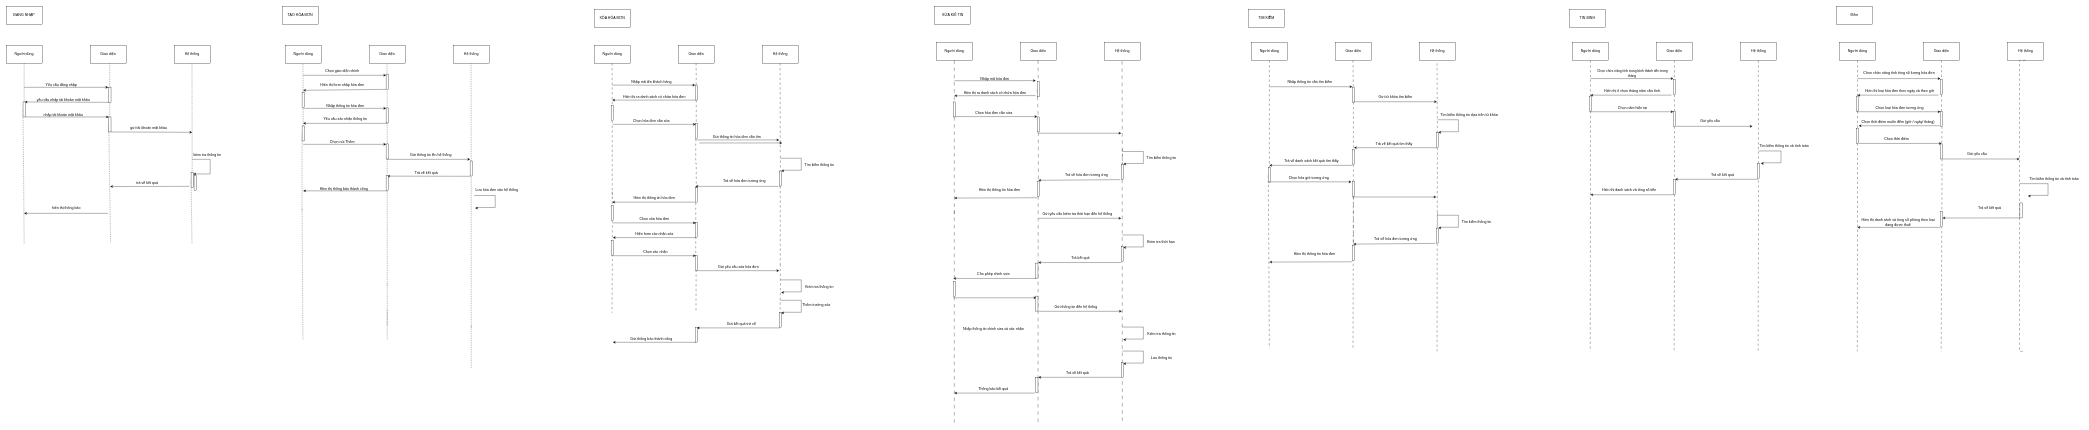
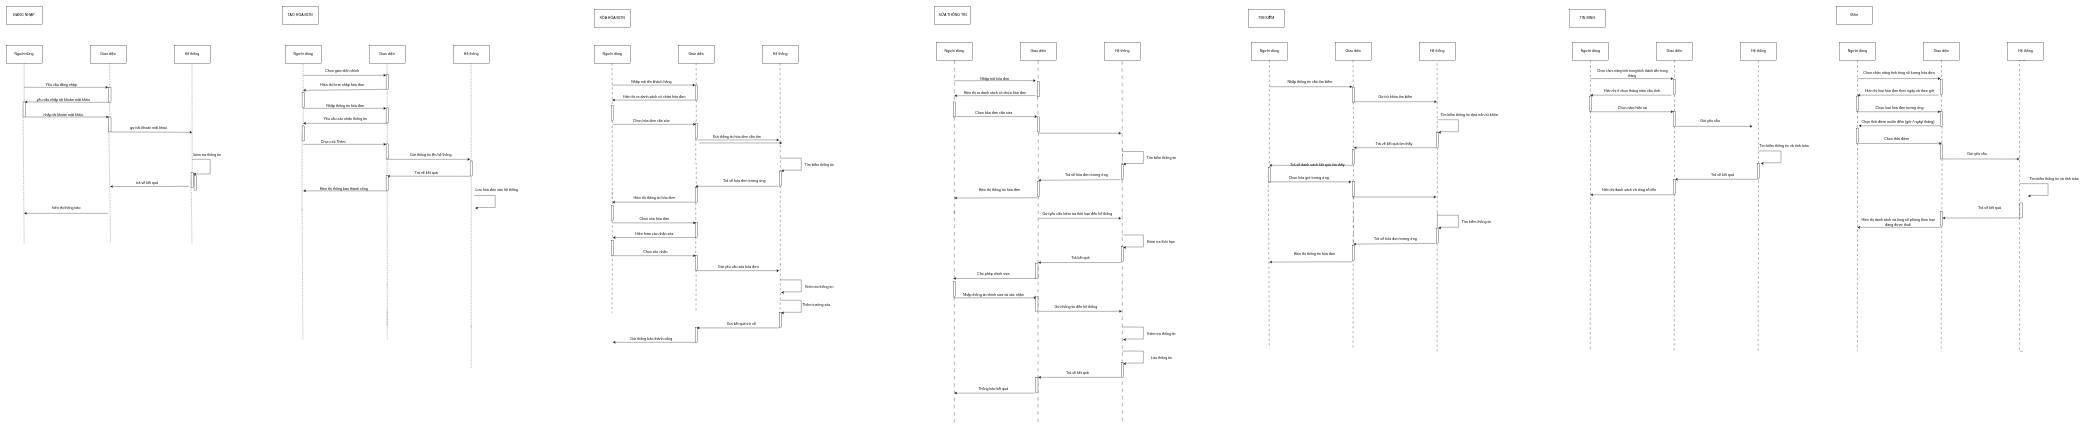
node "SỬA KIÊ TIN": label "SỬA KIÊ TIN" -> "SỬA THÔNG TIN"
node "Chọn nút Thêm": moved (342, 142) -> (333, 142)
node "Trả về danh sách kết quả tìm thấy": moved (1311, 161) -> (1317, 165)
node "Nhập thông tin chỉnh sửa và xác nhận": moved (993, 329) -> (993, 294)
